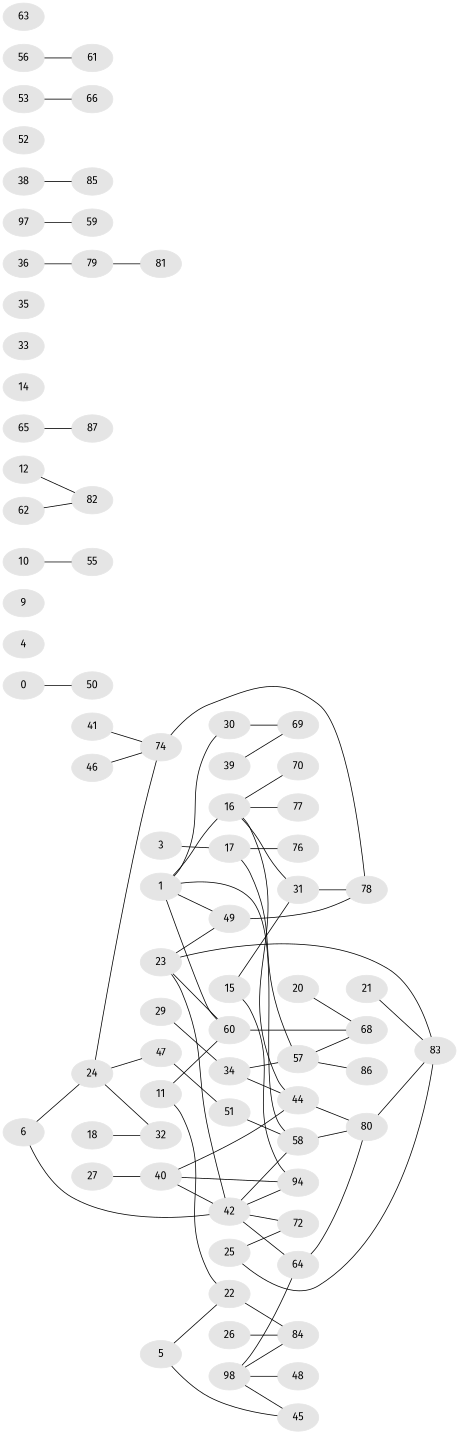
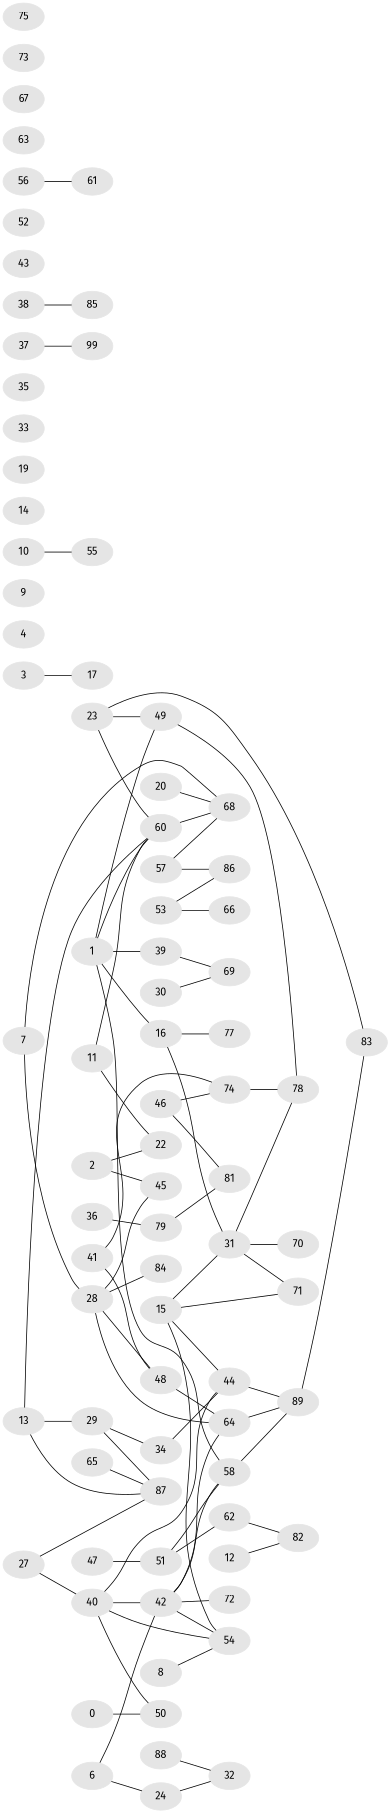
node "75": added
node "73": added
node "67": added
node "97": label "97" -> "37"
node "59": label "59" -> "99"
node "43": added
node "19": added
edge "70" -- "16": now "70" -- "31"
edge "30" -- "1": now "39" -- "1"
node "76": removed
edge "86" -- "53": added
edge "17" -- "57": removed
edge "74" -- "24": removed
edge "16" -- "44": now "15" -- "44"
node "21": removed
node "7": added
edge "47" -- "24": removed
edge "57" -- "34": removed
edge "23" -- "42": removed
node "80": label "80" -> "89"
node "18": label "18" -> "88"
edge "46" -- "81": added
node "94": label "94" -> "54"
node "25": removed
node "71": added
edge "22" -- "84": removed
edge "41" -- "48": added
node "26": removed
node "5": label "5" -> "2"
node "98": label "98" -> "28"
edge "48" -- "64": added
node "13": added
edge "29" -- "87": added
edge "87" -- "27": added
edge "62" -- "51": added
edge "40" -- "50": added
node "8": added
